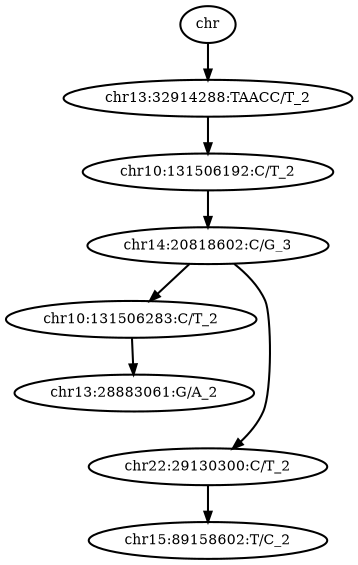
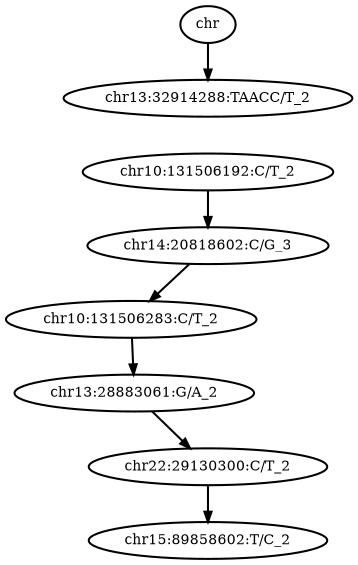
edge "chr13:32914288:TAACC/T_2" -> "chr10:131506192:C/T_2": removed
edge "chr14:20818602:C/G_3" -> "chr22:29130300:C/T_2": now "chr13:28883061:G/A_2" -> "chr22:29130300:C/T_2"
node "chr15:89158602:T/C_2": label "chr15:89158602:T/C_2" -> "chr15:89858602:T/C_2"
